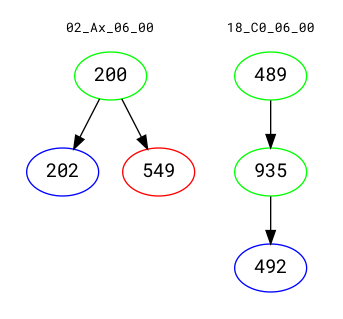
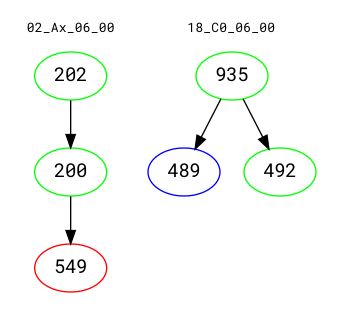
node "489": color green -> blue
edge "489" -> "935": reversed
edge "200" -> "202": reversed
node "202": color blue -> green
node "492": color blue -> green
